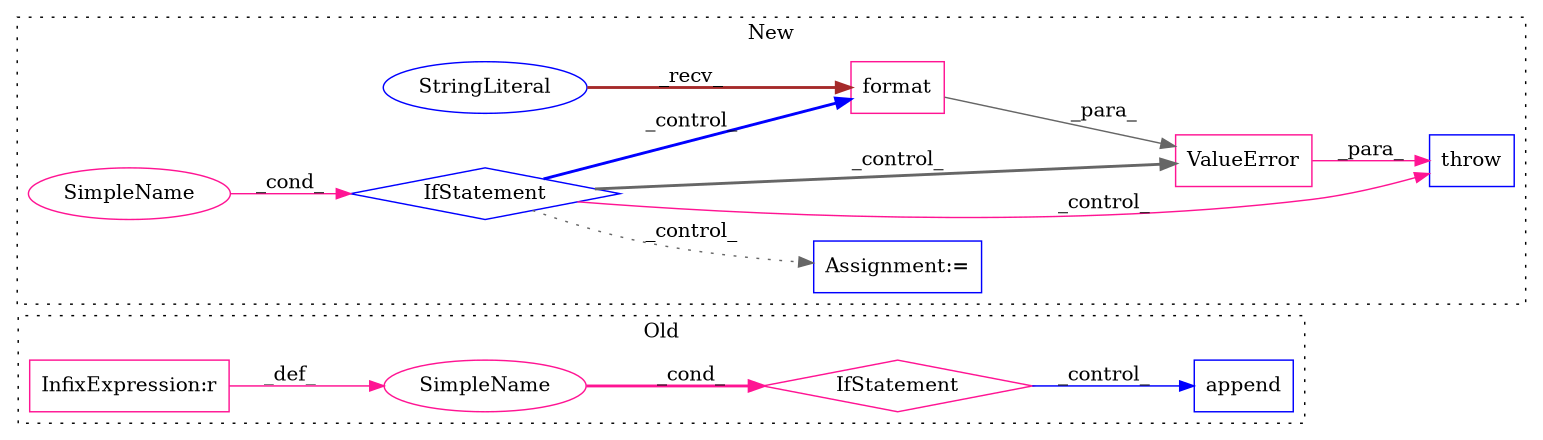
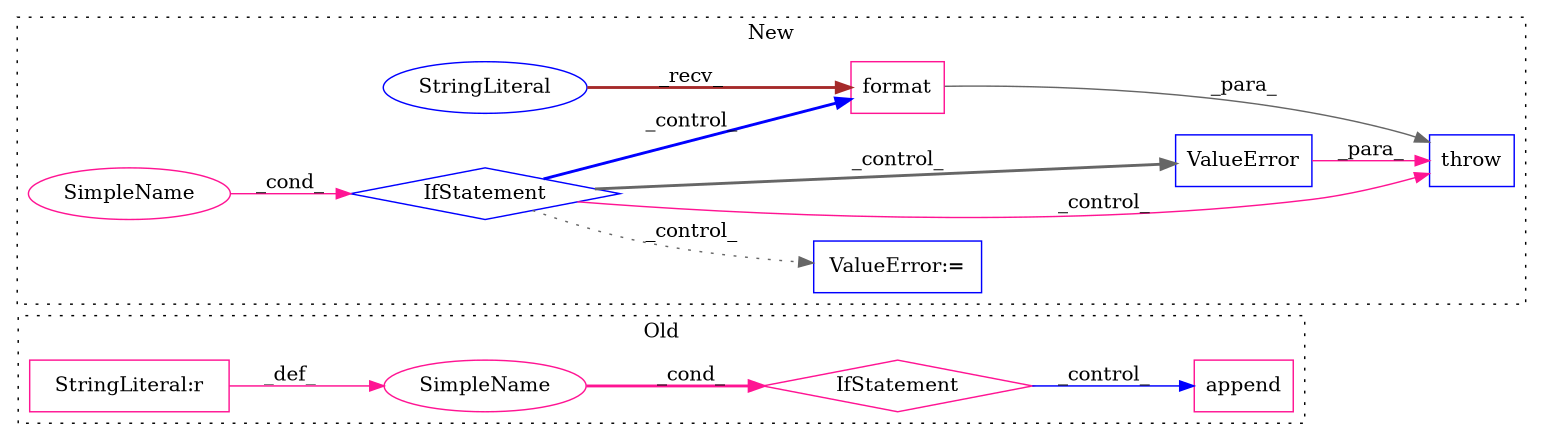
edge "format" -> "ValueError": now "format" -> "throw"
node "ValueError": color deeppink -> blue
node "Assignment:=": label "Assignment:=" -> "ValueError:="
node "InfixExpression:r": label "InfixExpression:r" -> "StringLiteral:r"
node "append": color blue -> deeppink
